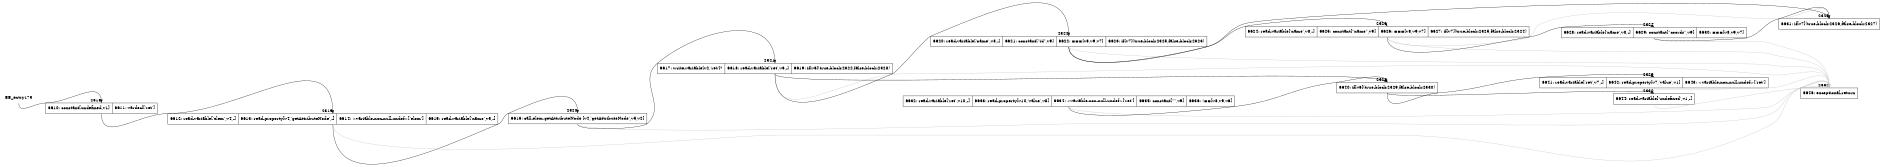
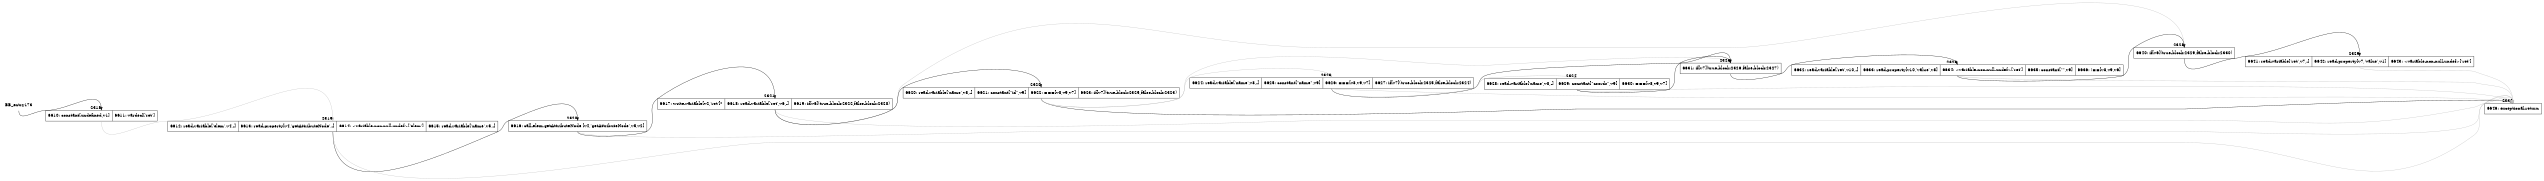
edge "6620: read-variable['name',v8,-]" -> "6631: if[v7](true-block:2326,false-block:2327)": color black -> gray
edge "6624: read-variable['name',v8,-]" -> "6631: if[v7](true-block:2326,false-block:2327)": color gray -> black
edge "6620: read-variable['name',v8,-]" -> "6624: read-variable['name',v8,-]": color black -> gray
edge "6624: read-variable['name',v8,-]" -> "6628: read-variable['name',v8,-]": color black -> gray
edge "6631: if[v7](true-block:2326,false-block:2327)" -> "6632: read-variable['ret',v10,-]": added
edge "6620: read-variable['name',v8,-]" -> "6646: exceptional-return": color gray -> black
edge "6617: write-variable[v2,'ret']*" -> "6640: if[v6](true-block:2329,false-block:2330)": color black -> gray
node "6644: read-variable['undefined',v1,-]": removed
edge "6610: constant[undefined,v1]" -> "6612: read-variable['elem',v4,-]": color black -> gray
